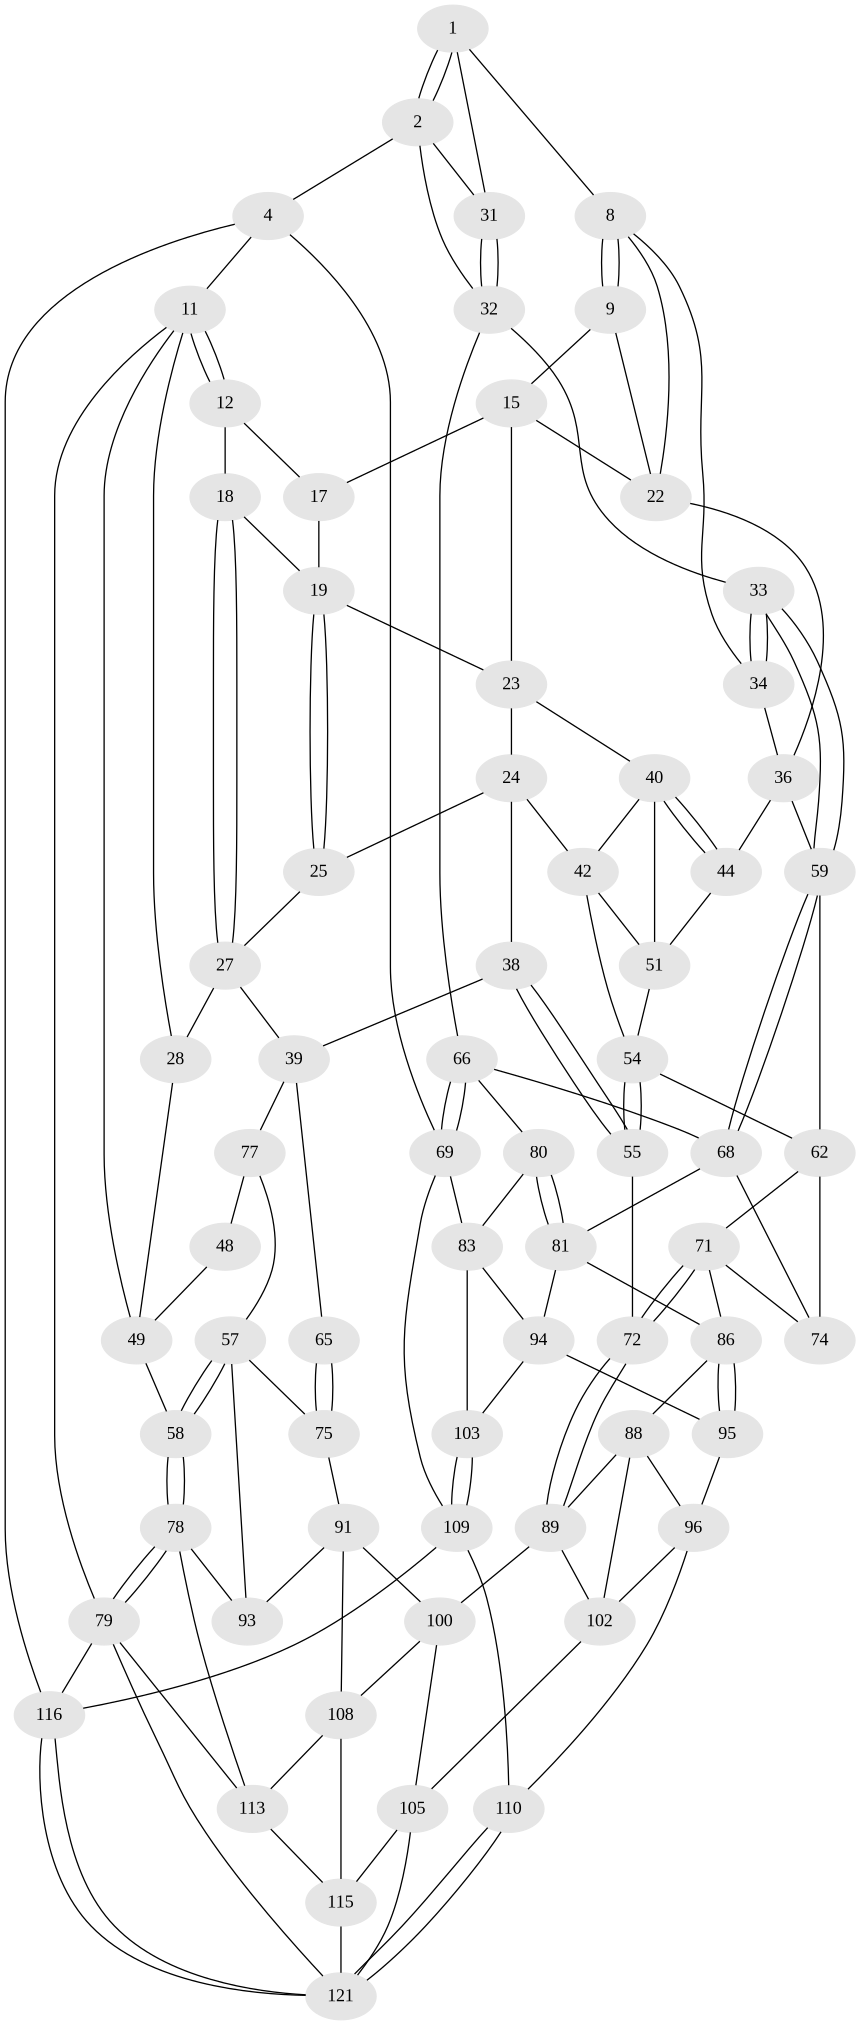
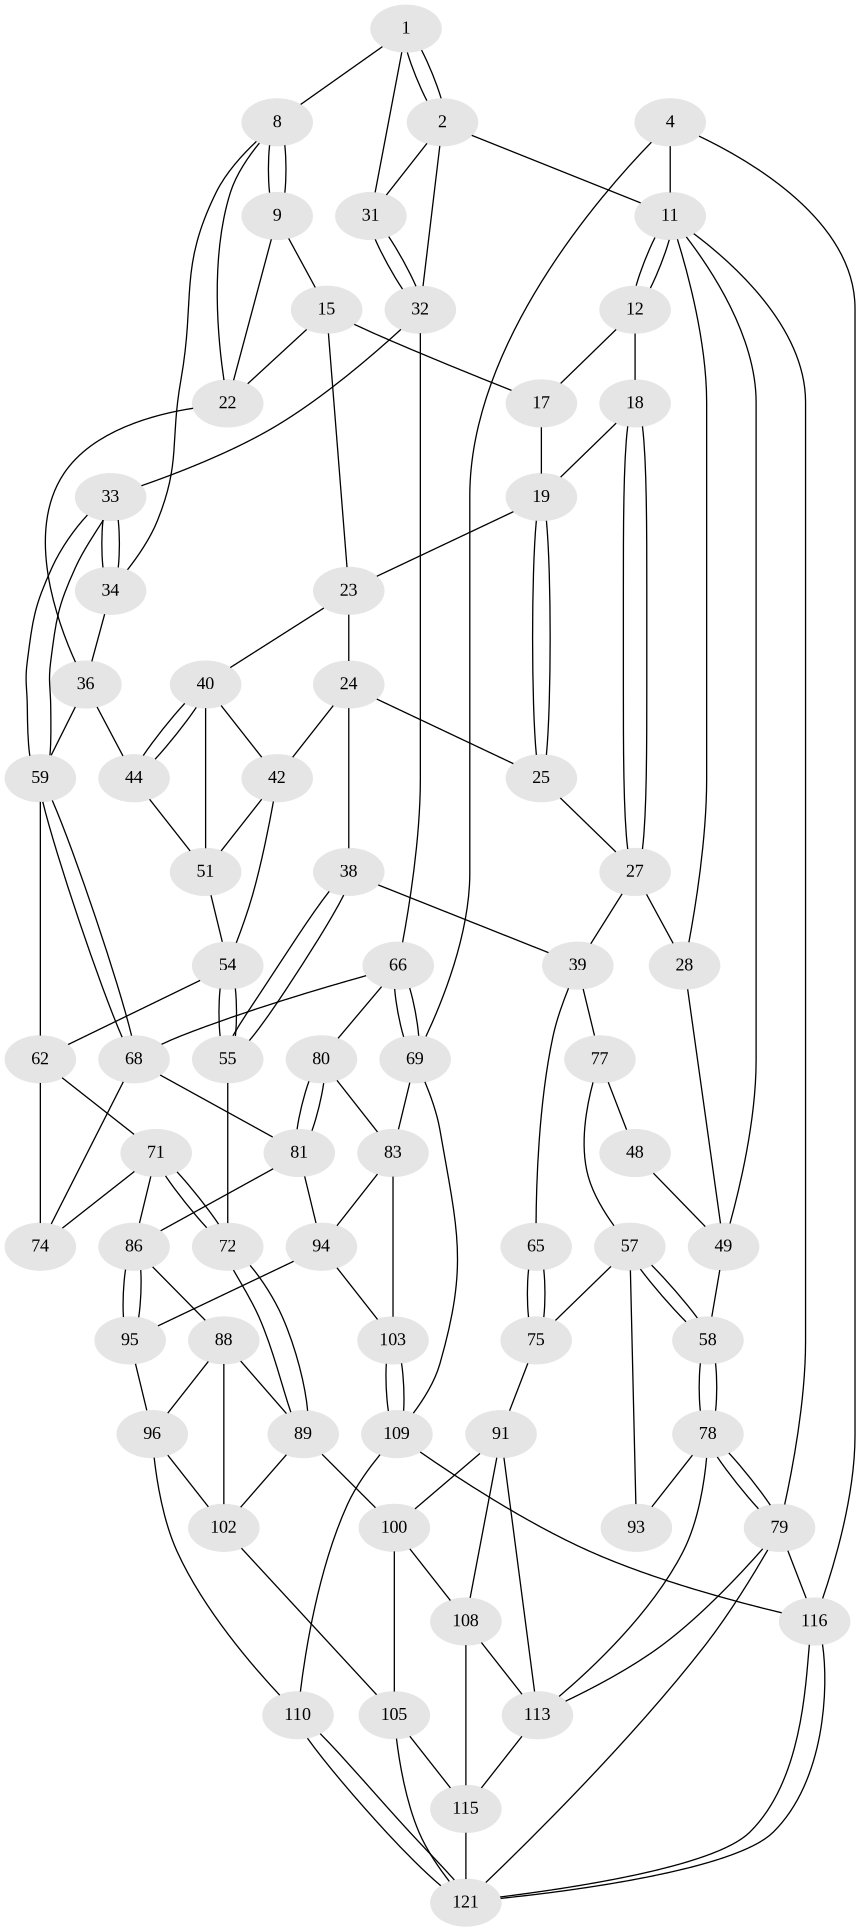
edge "2" -- "4": now "2" -- "11"
edge "91" -- "93": now "91" -- "113"
